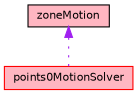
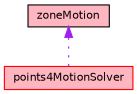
node "points0MotionSolver": label "points0MotionSolver" -> "points4MotionSolver"
